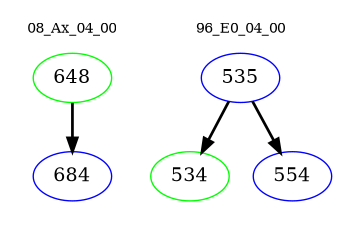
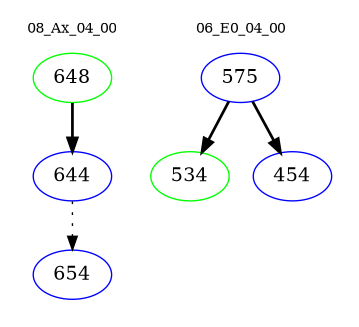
cluster "96_E0_04_00": label "96_E0_04_00" -> "06_E0_04_00"
node "535": label "535" -> "575"
node "684": label "684" -> "644"
node "554": label "554" -> "454"
node "654": added
